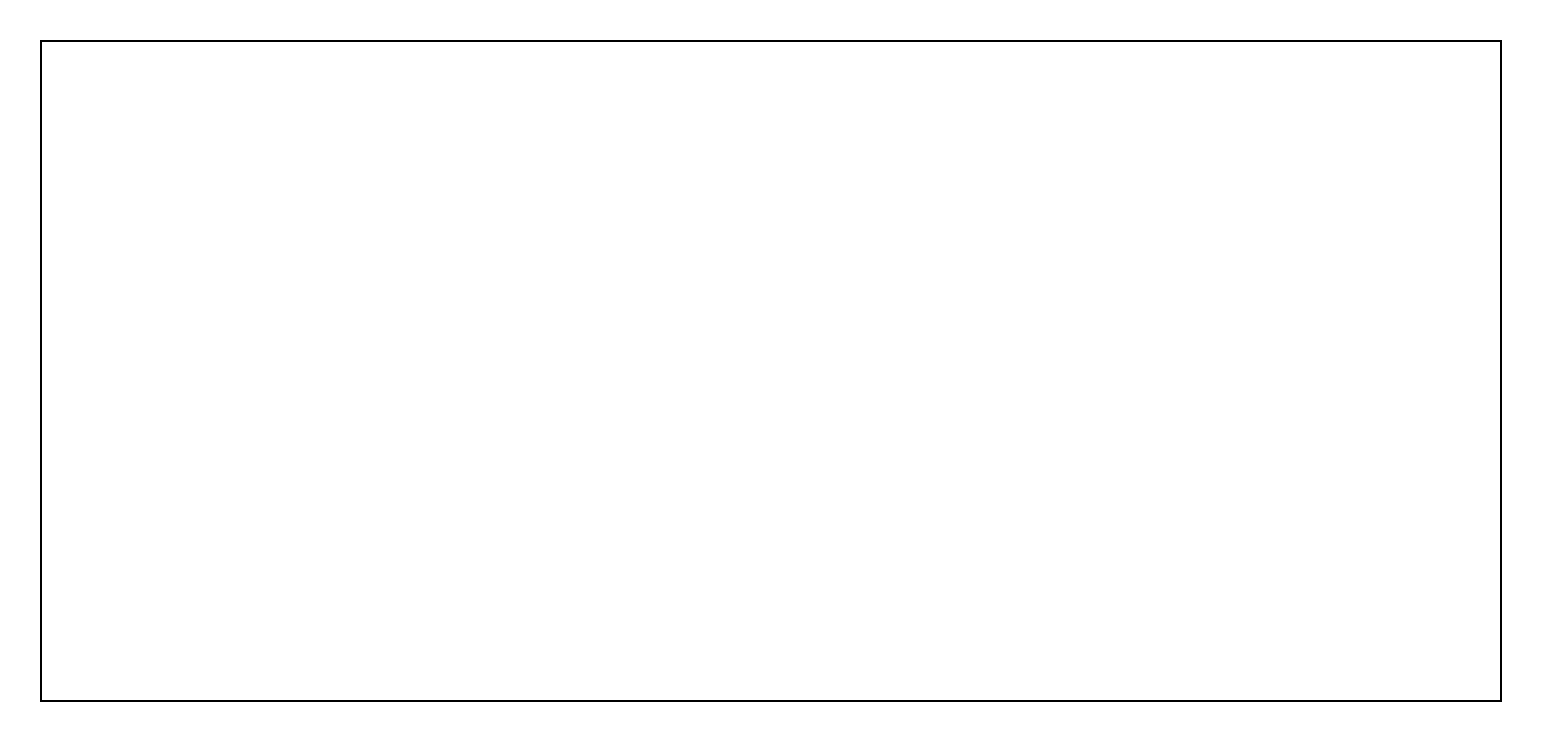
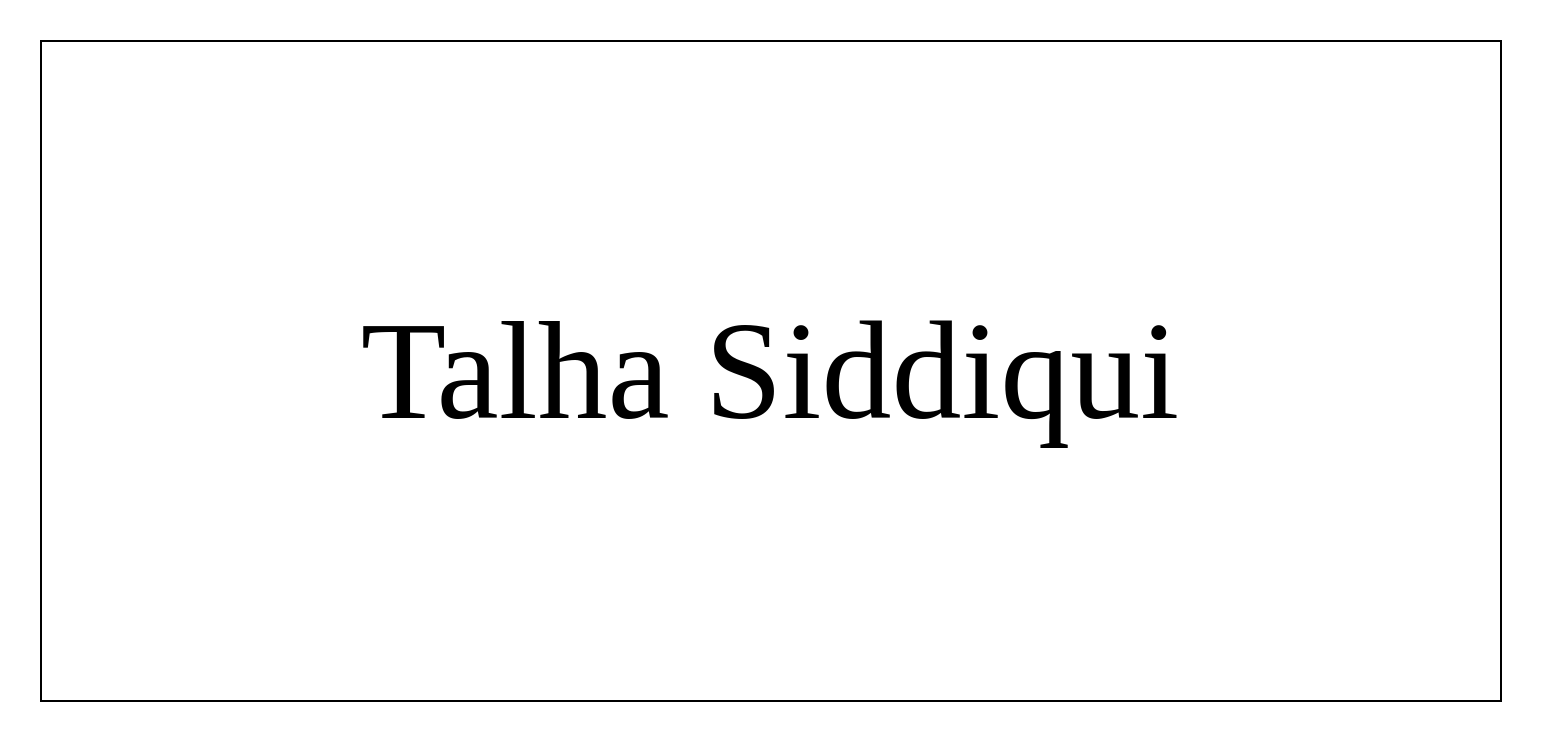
node "Talha Siddiqui": added
